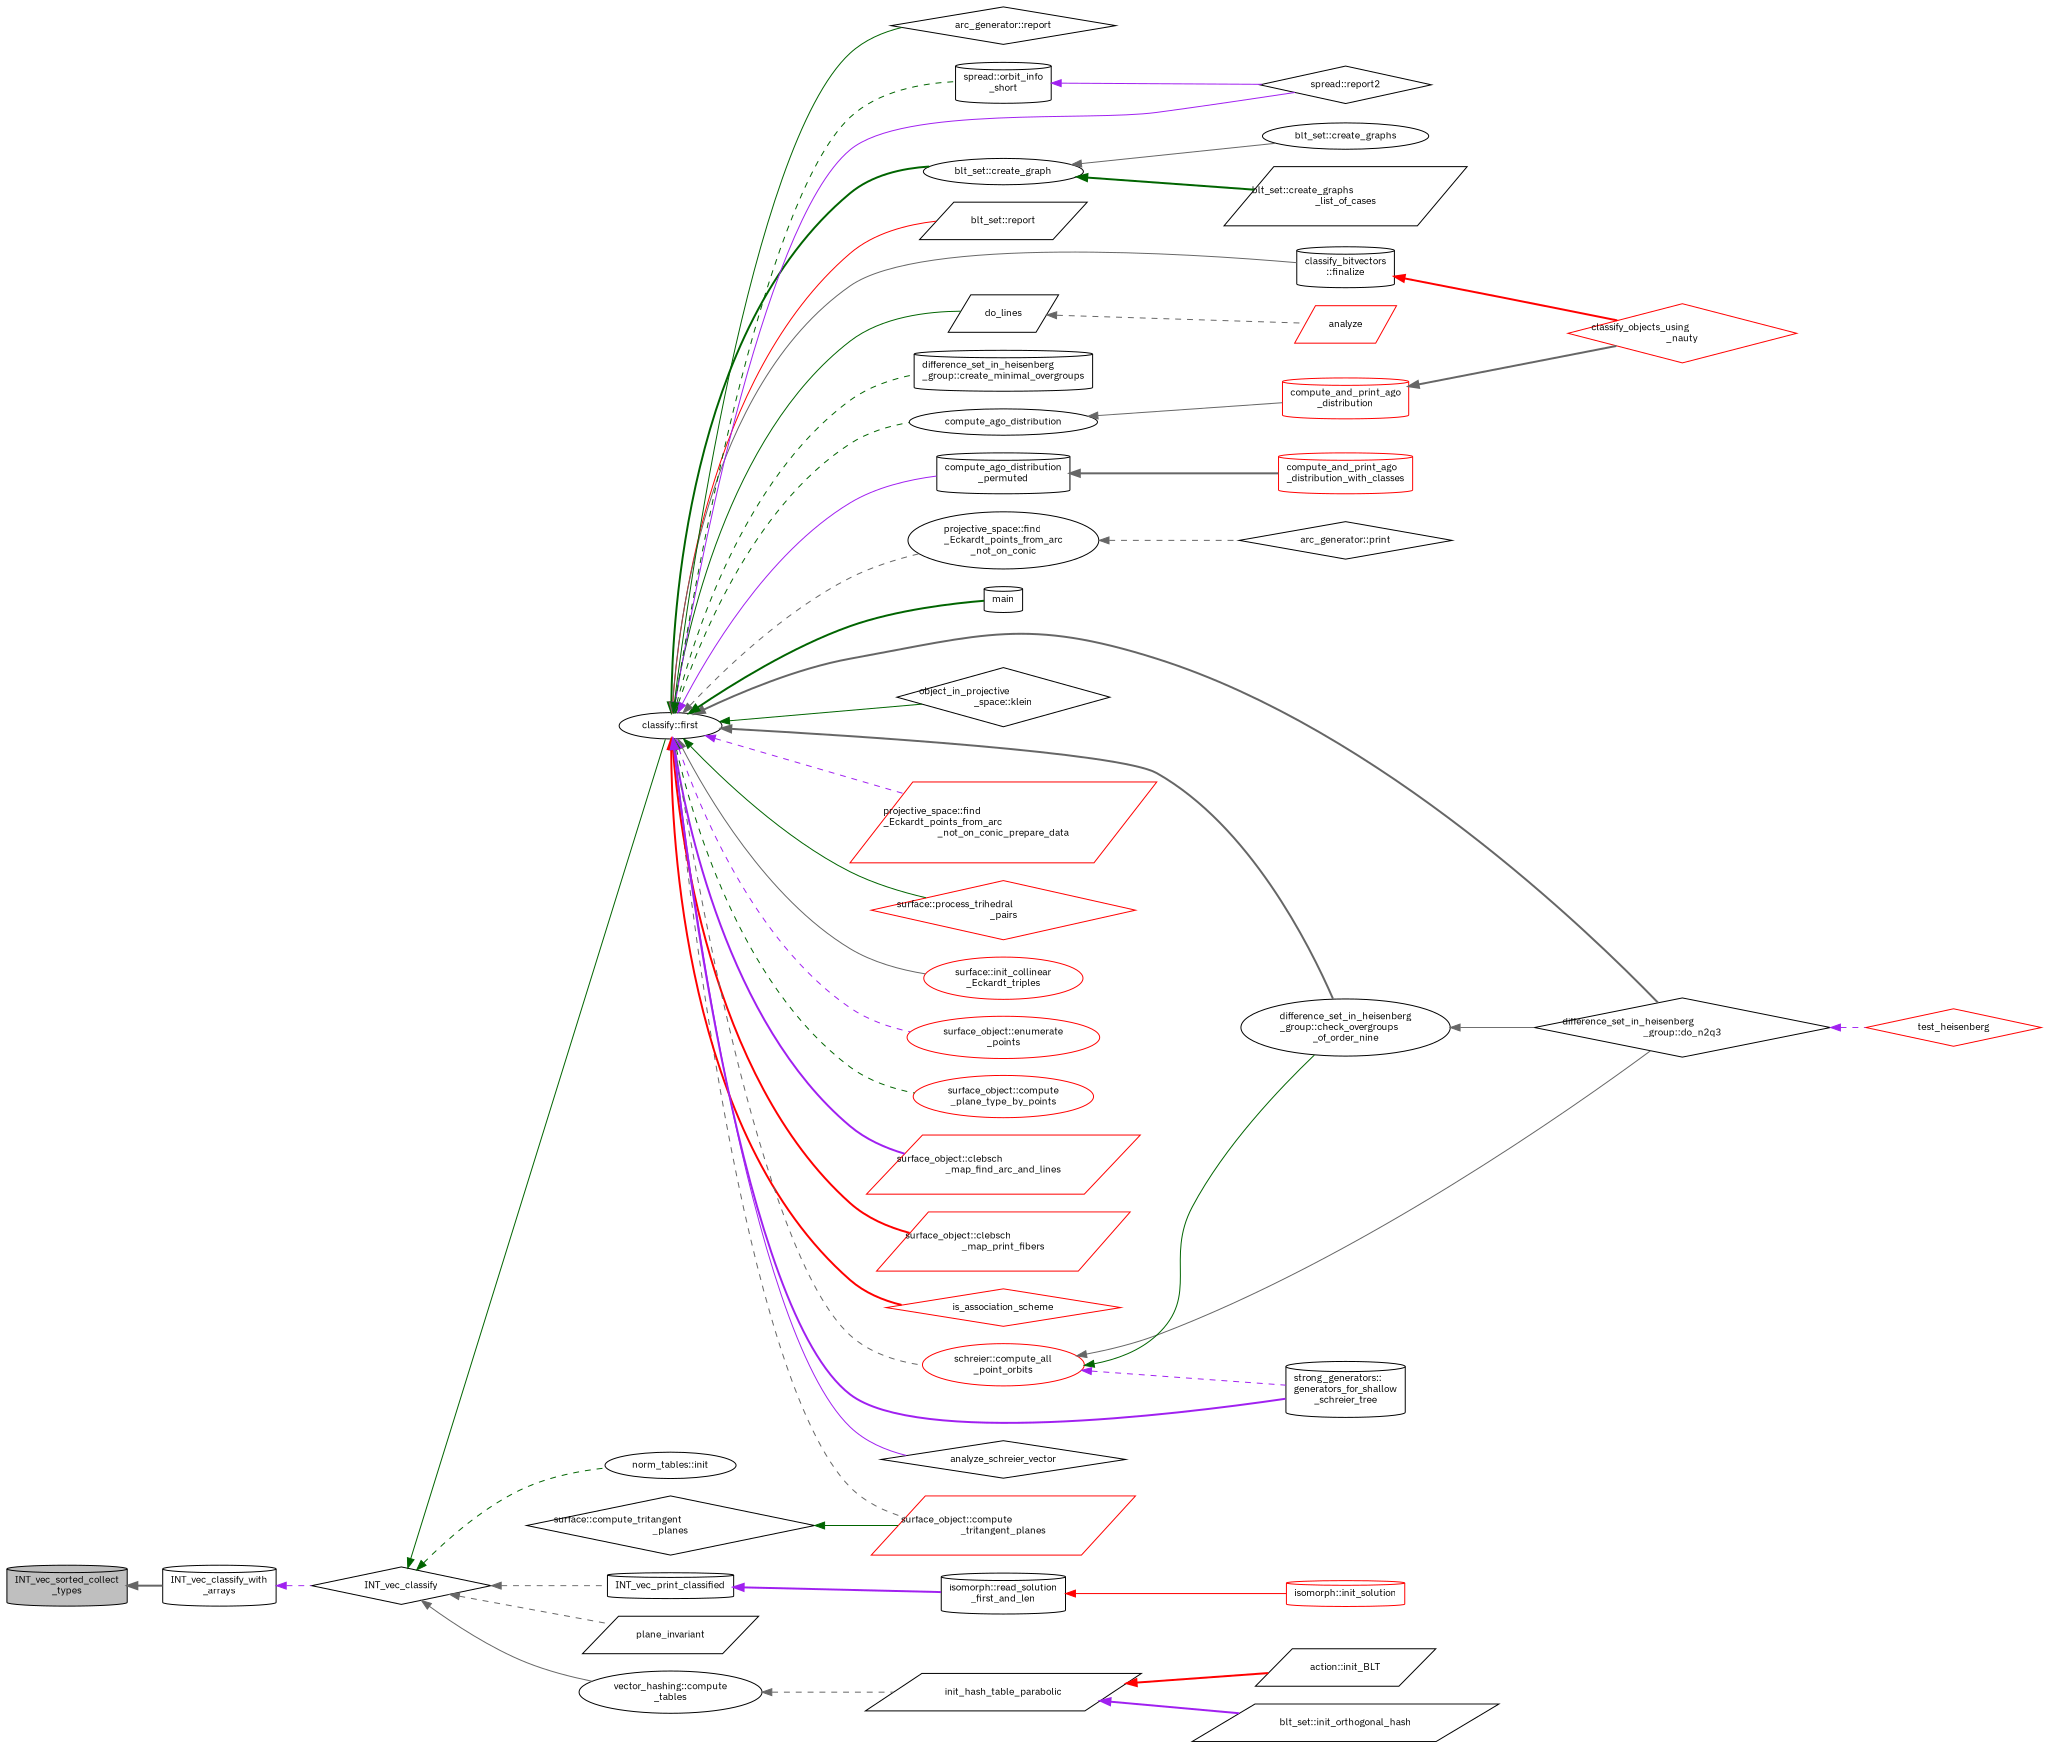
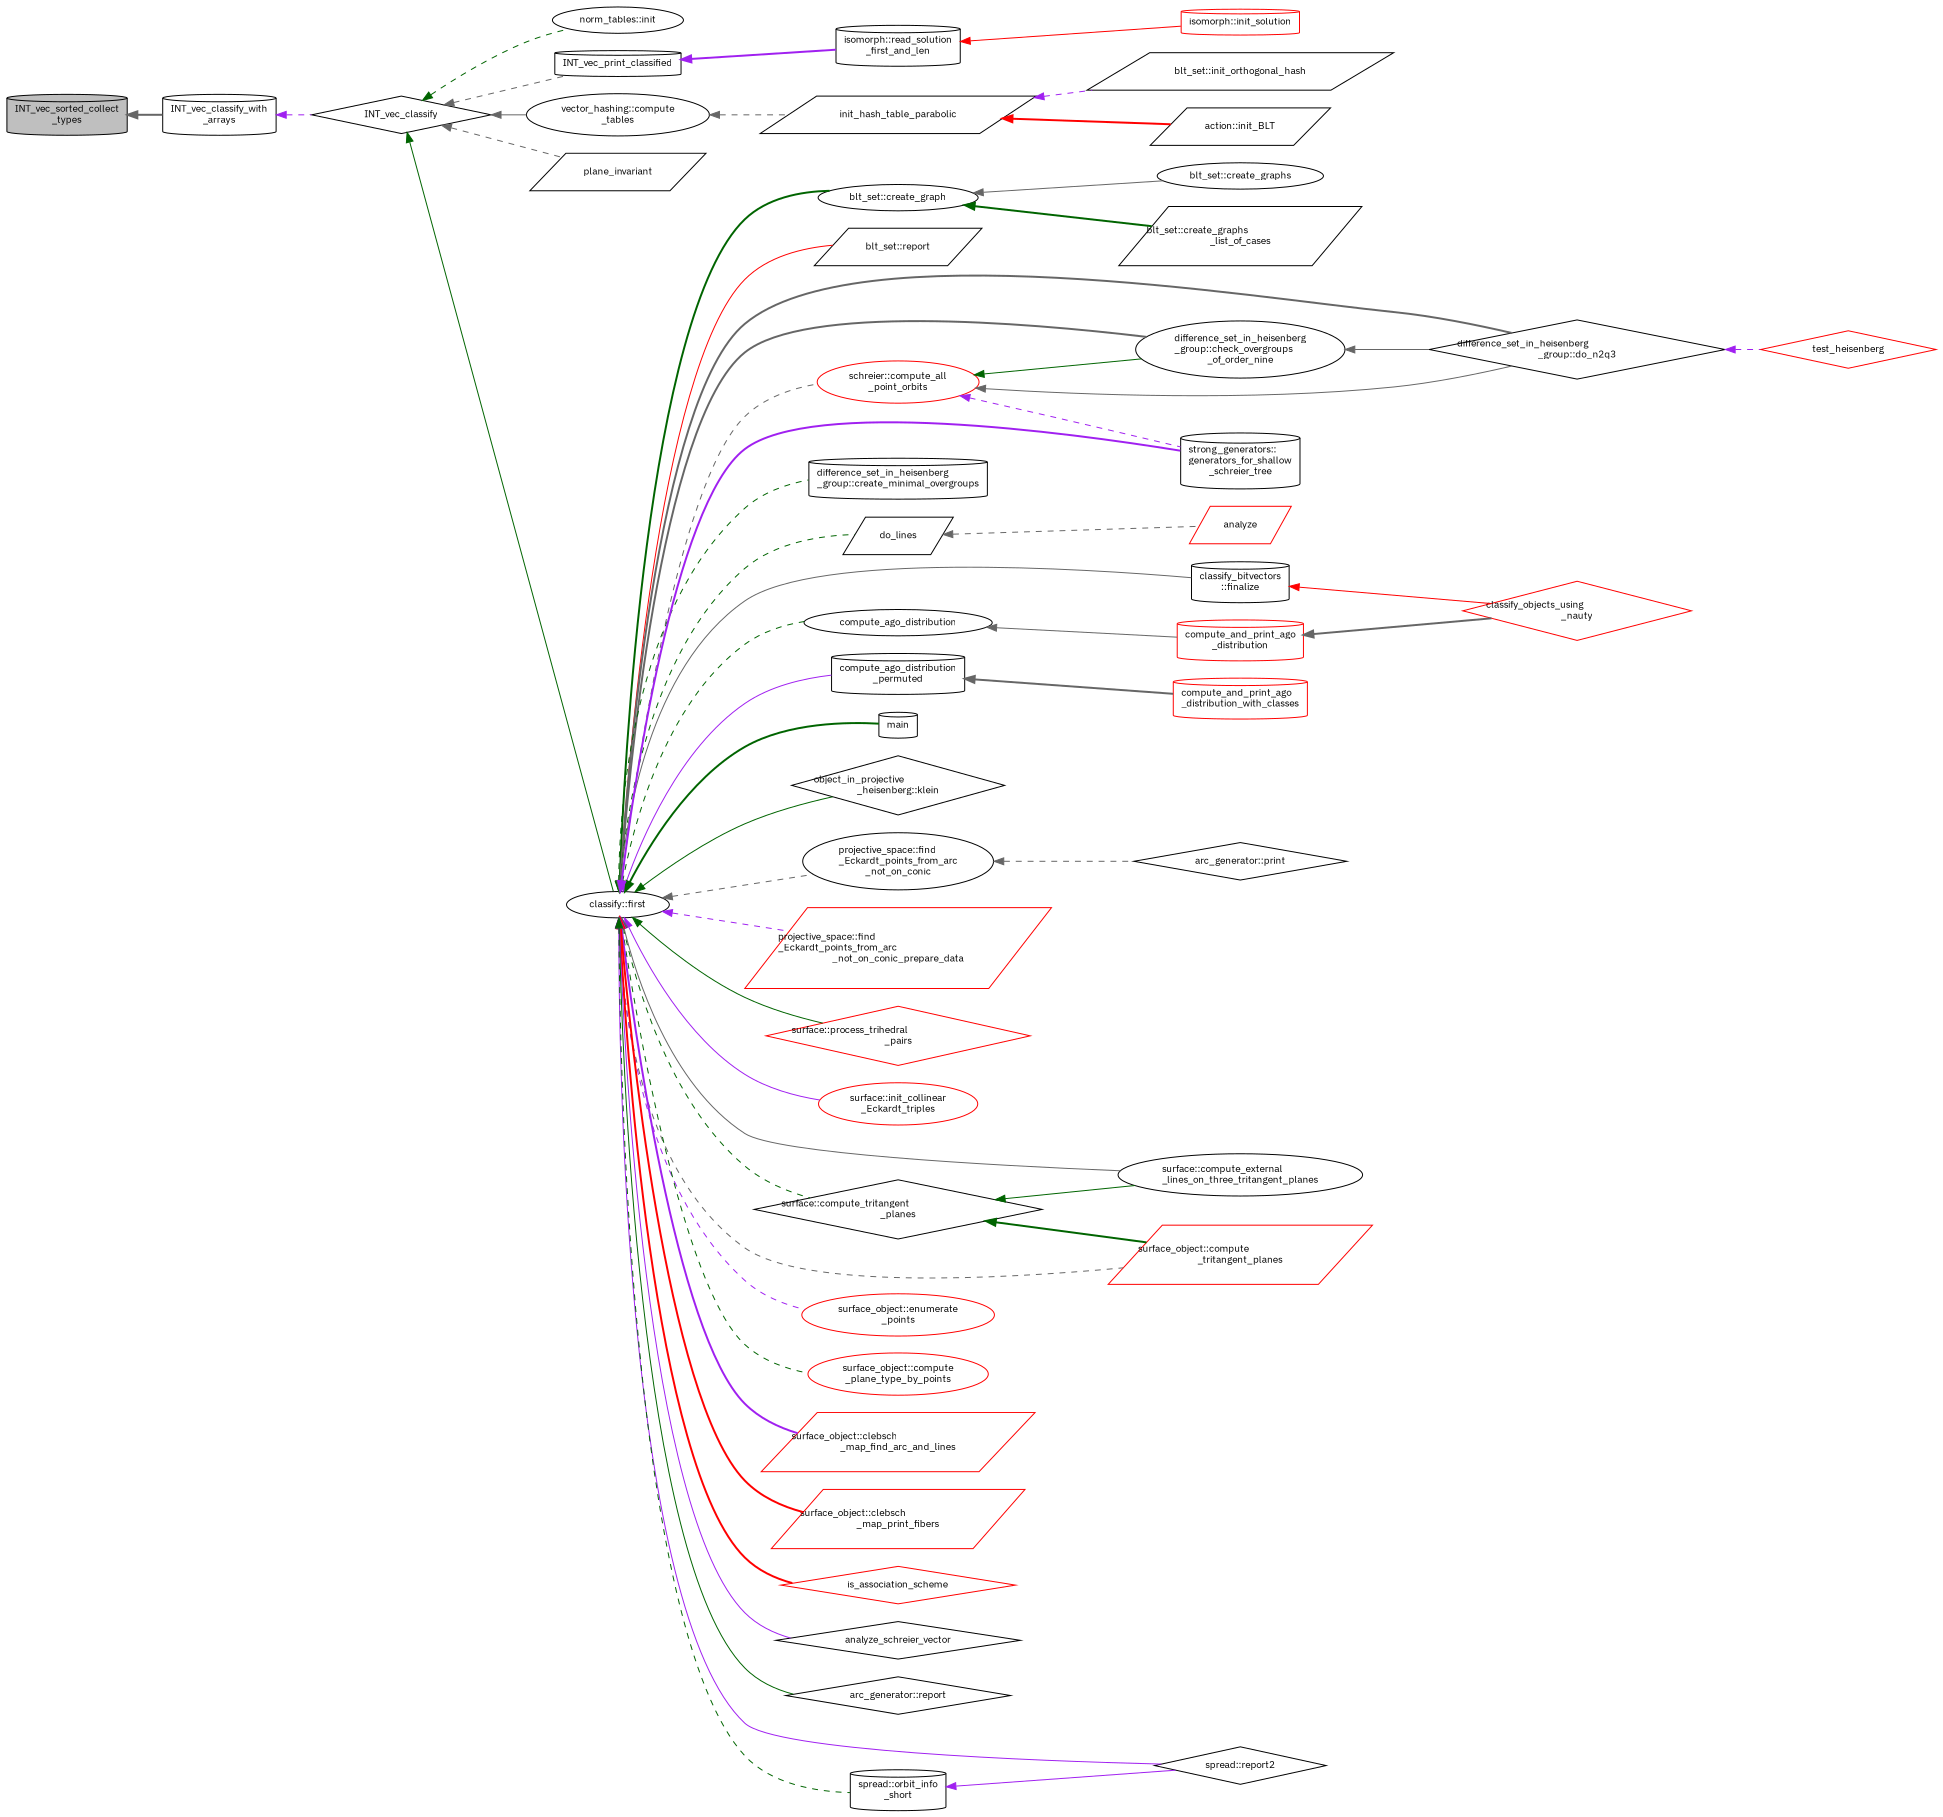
edge "classify_objects_using _nauty" -> "classify_bitvectors ::finalize": style bold -> solid
edge "do_lines" -> "classify::first": style solid -> dashed
node "object_in_projective _space::klein": label "object_in_projective _space::klein" -> "object_in_projective _heisenberg::klein"
edge "surface::init_collinear _Eckardt_triples" -> "classify::first": color gray40 -> purple
edge "surface::compute_tritangent _planes" -> "classify::first": added
node "surface::compute_external _lines_on_three_tritangent_planes": added
edge "surface_object::compute _tritangent_planes" -> "surface::compute_tritangent _planes": style solid -> bold
edge "blt_set::init_orthogonal_hash" -> "init_hash_table_parabolic": style bold -> dashed
